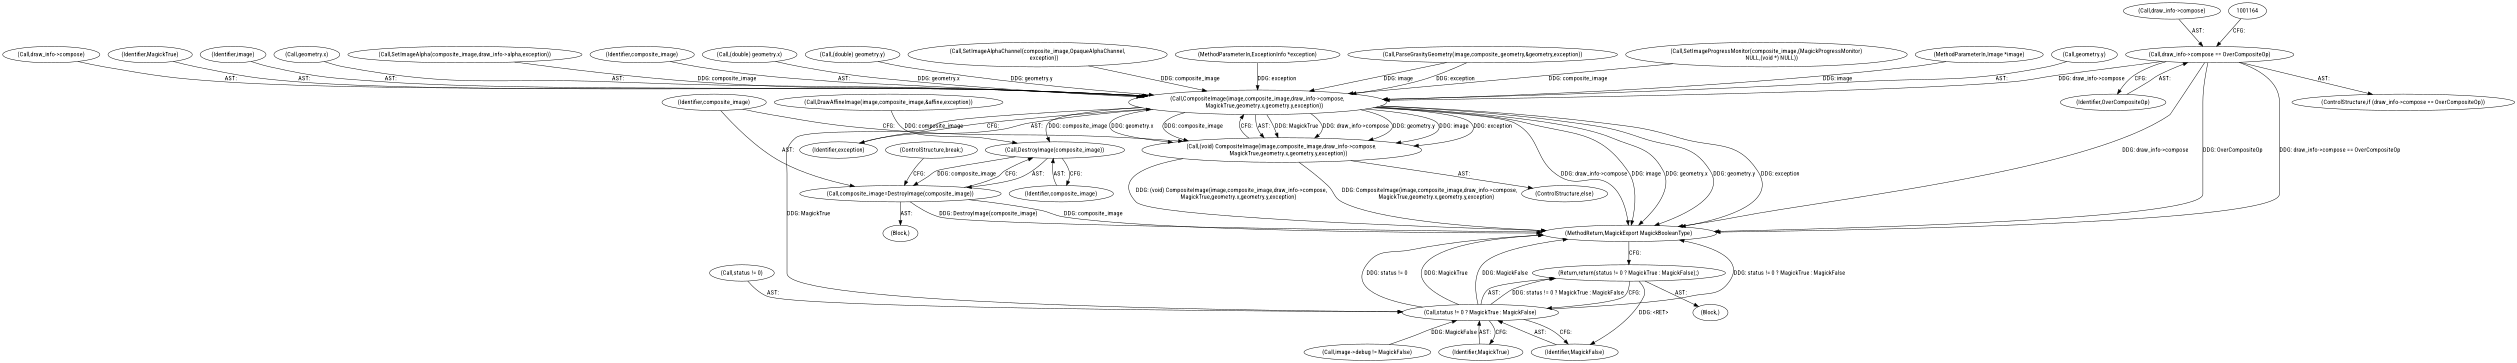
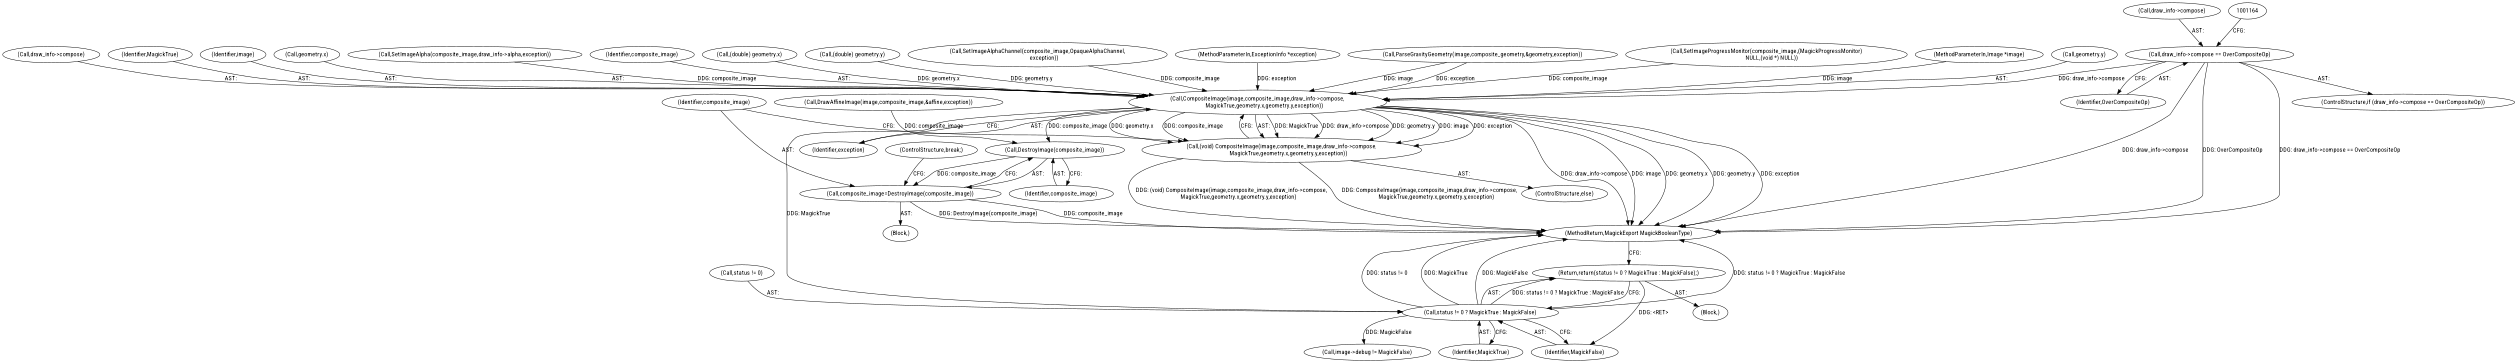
edge "(Call,image->debug != MagickFalse)" -> "(Call,status != 0 ? MagickTrue : MagickFalse)": reversed
